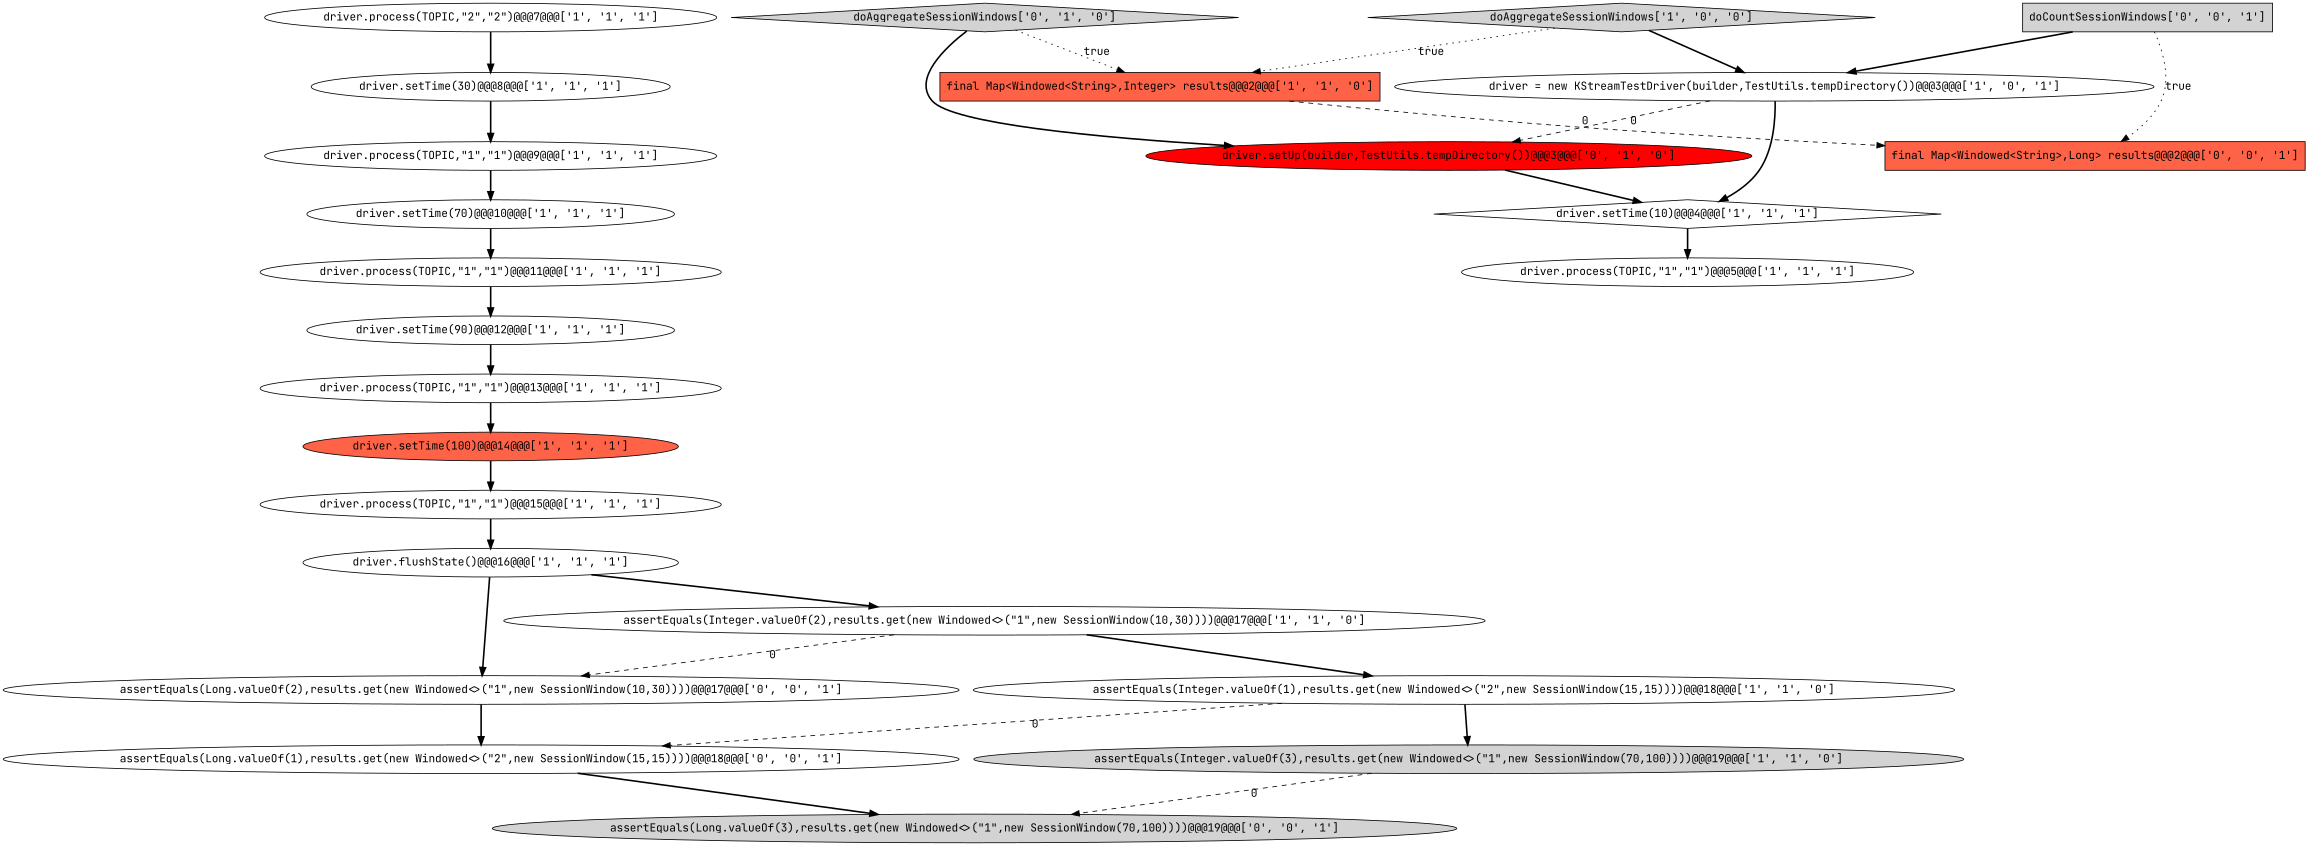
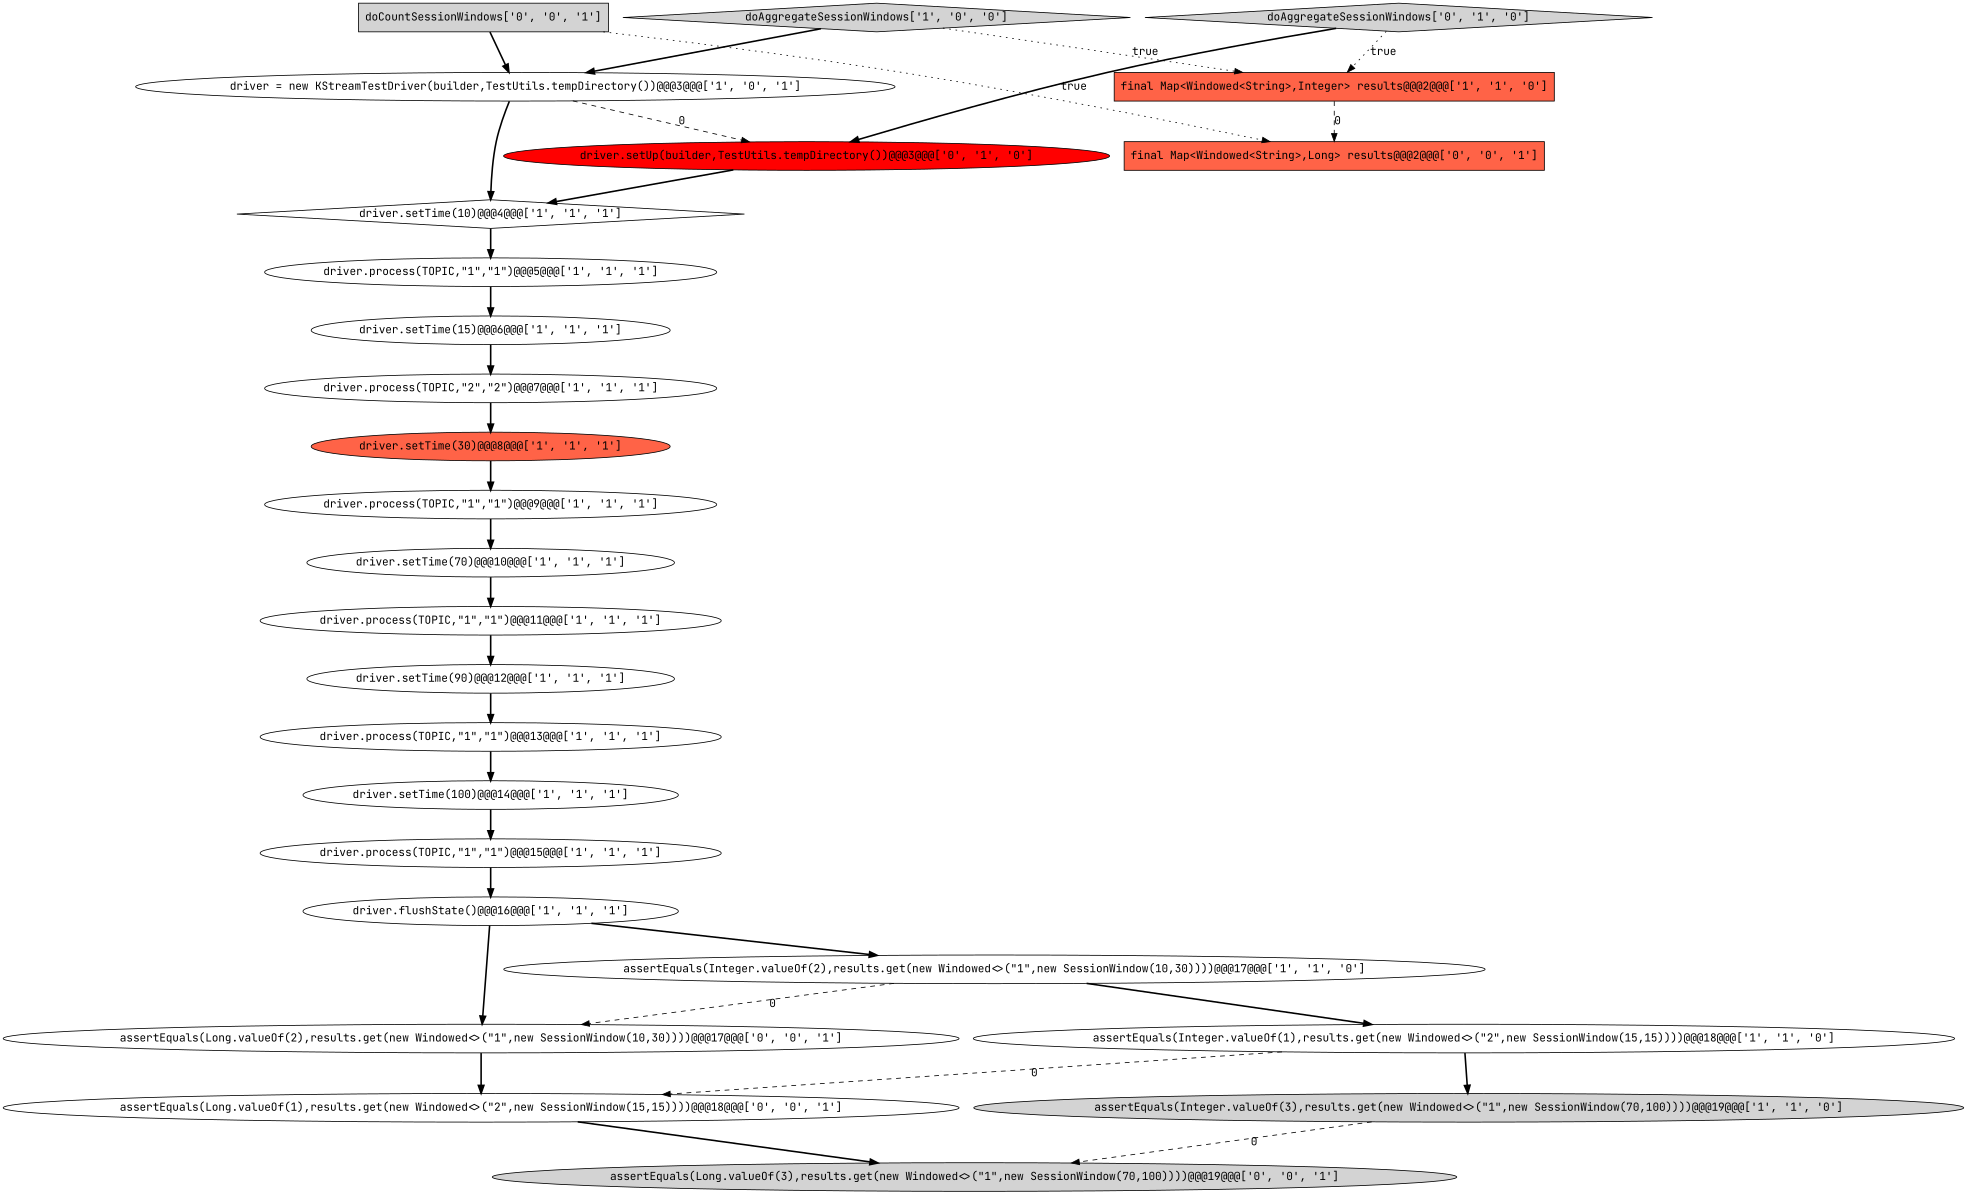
node "driver.setTime(30)@@@8@@@['1', '1', '1']": fillcolor white -> tomato
node "driver.setTime(15)@@@6@@@['1', '1', '1']": added
node "driver.setTime(100)@@@14@@@['1', '1', '1']": fillcolor tomato -> white
